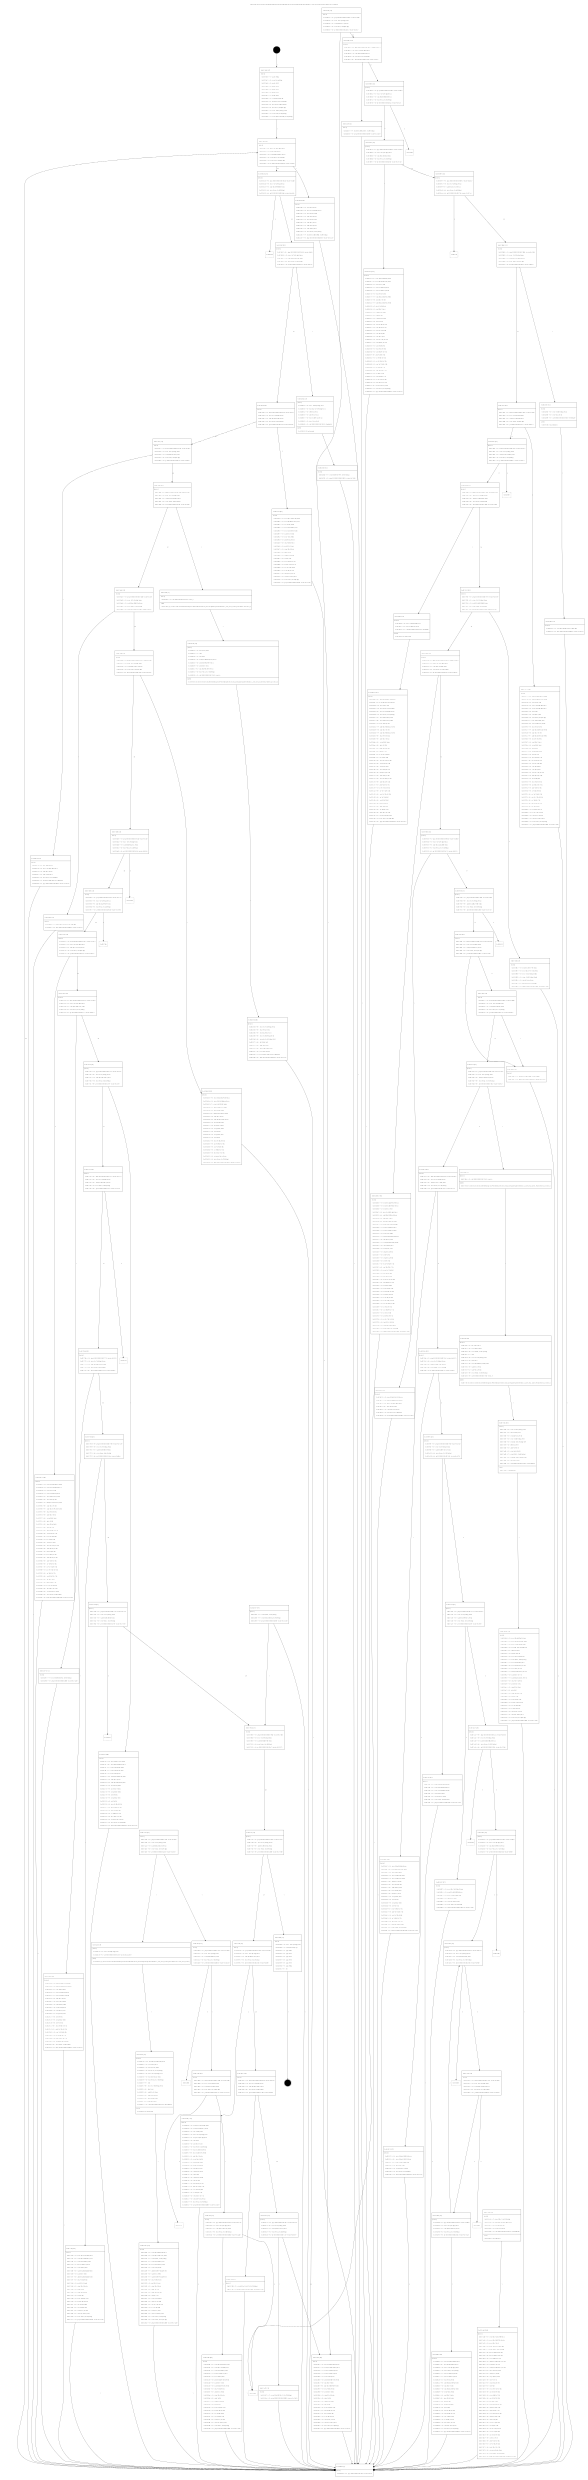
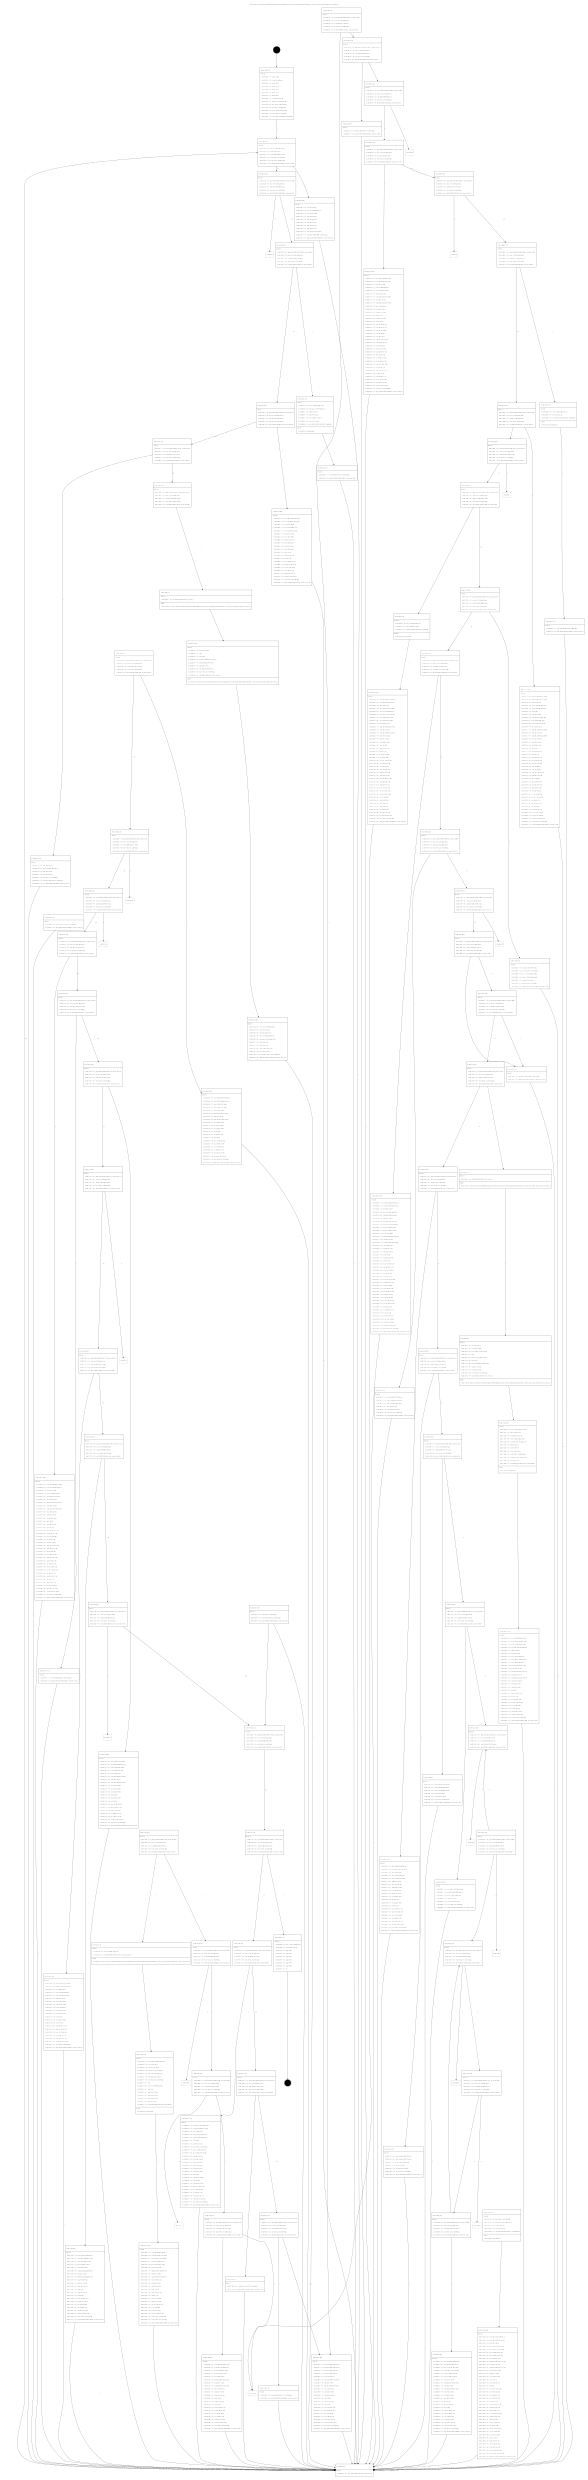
node "0x4016a3 [25]": removed
edge "0x401a27 [25]" -> "0x401a40 [25]": reversed
